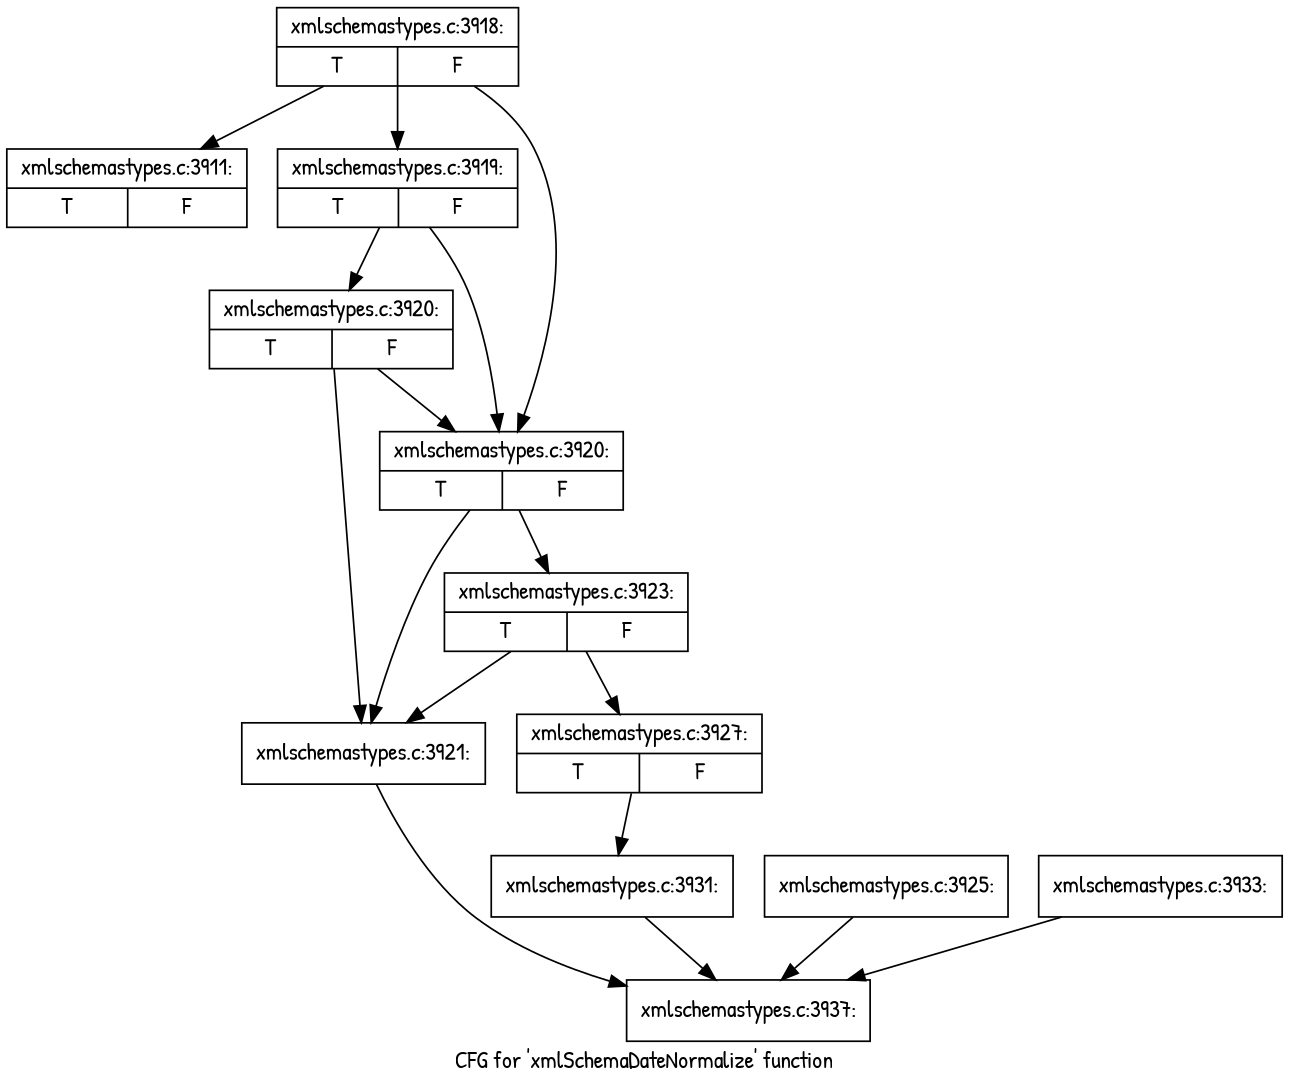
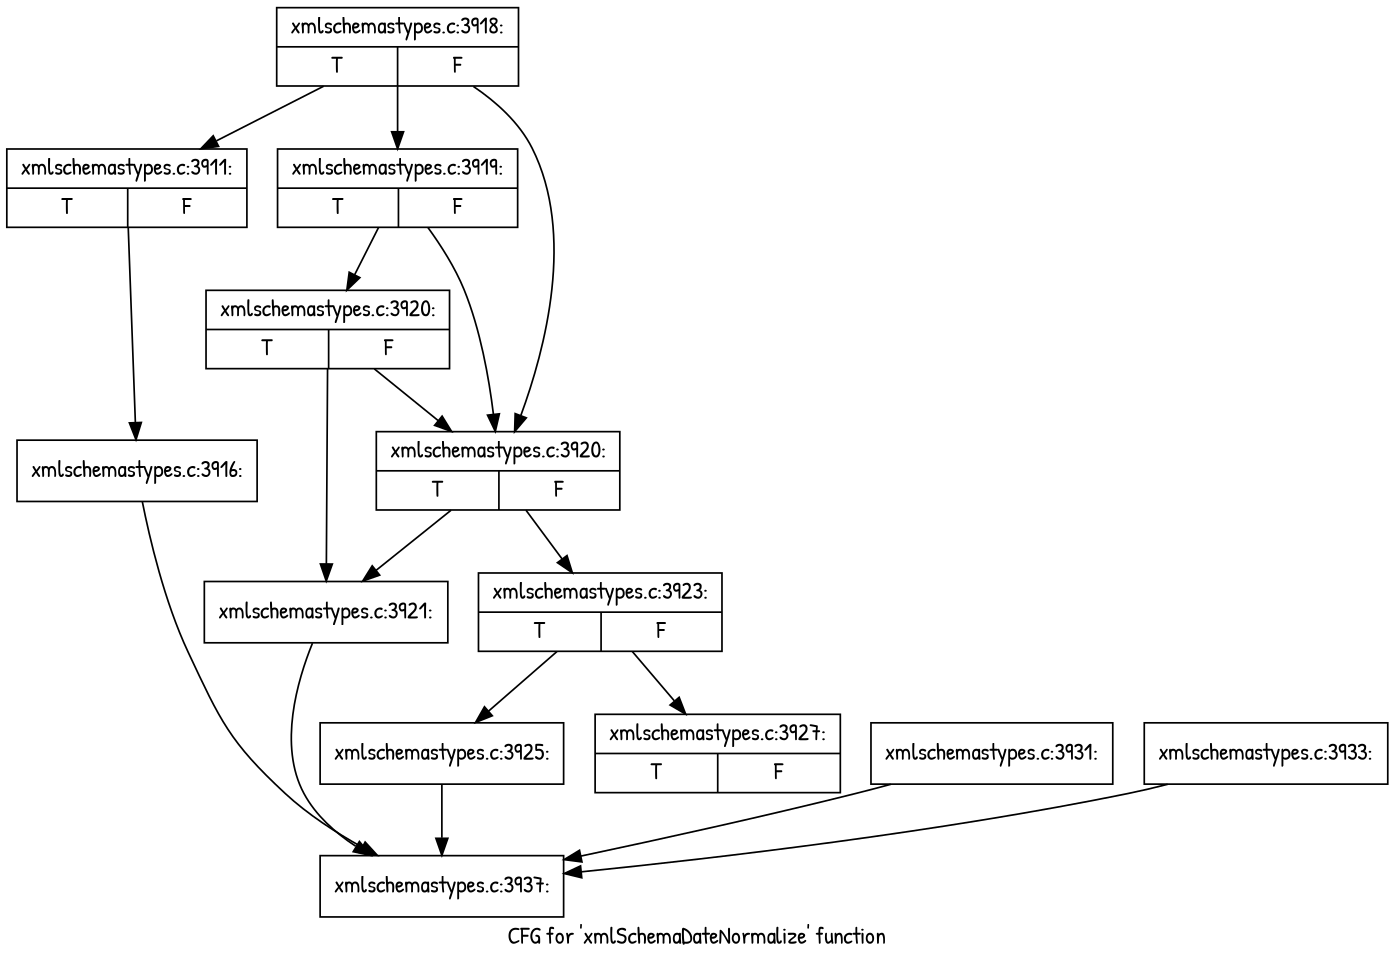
node "xmlschemastypes.c:3916:": added
edge "xmlschemastypes.c:3923:" -> "xmlschemastypes.c:3921:": now "xmlschemastypes.c:3923:" -> "xmlschemastypes.c:3925:"
edge "xmlschemastypes.c:3927:" -> "xmlschemastypes.c:3931:": removed
